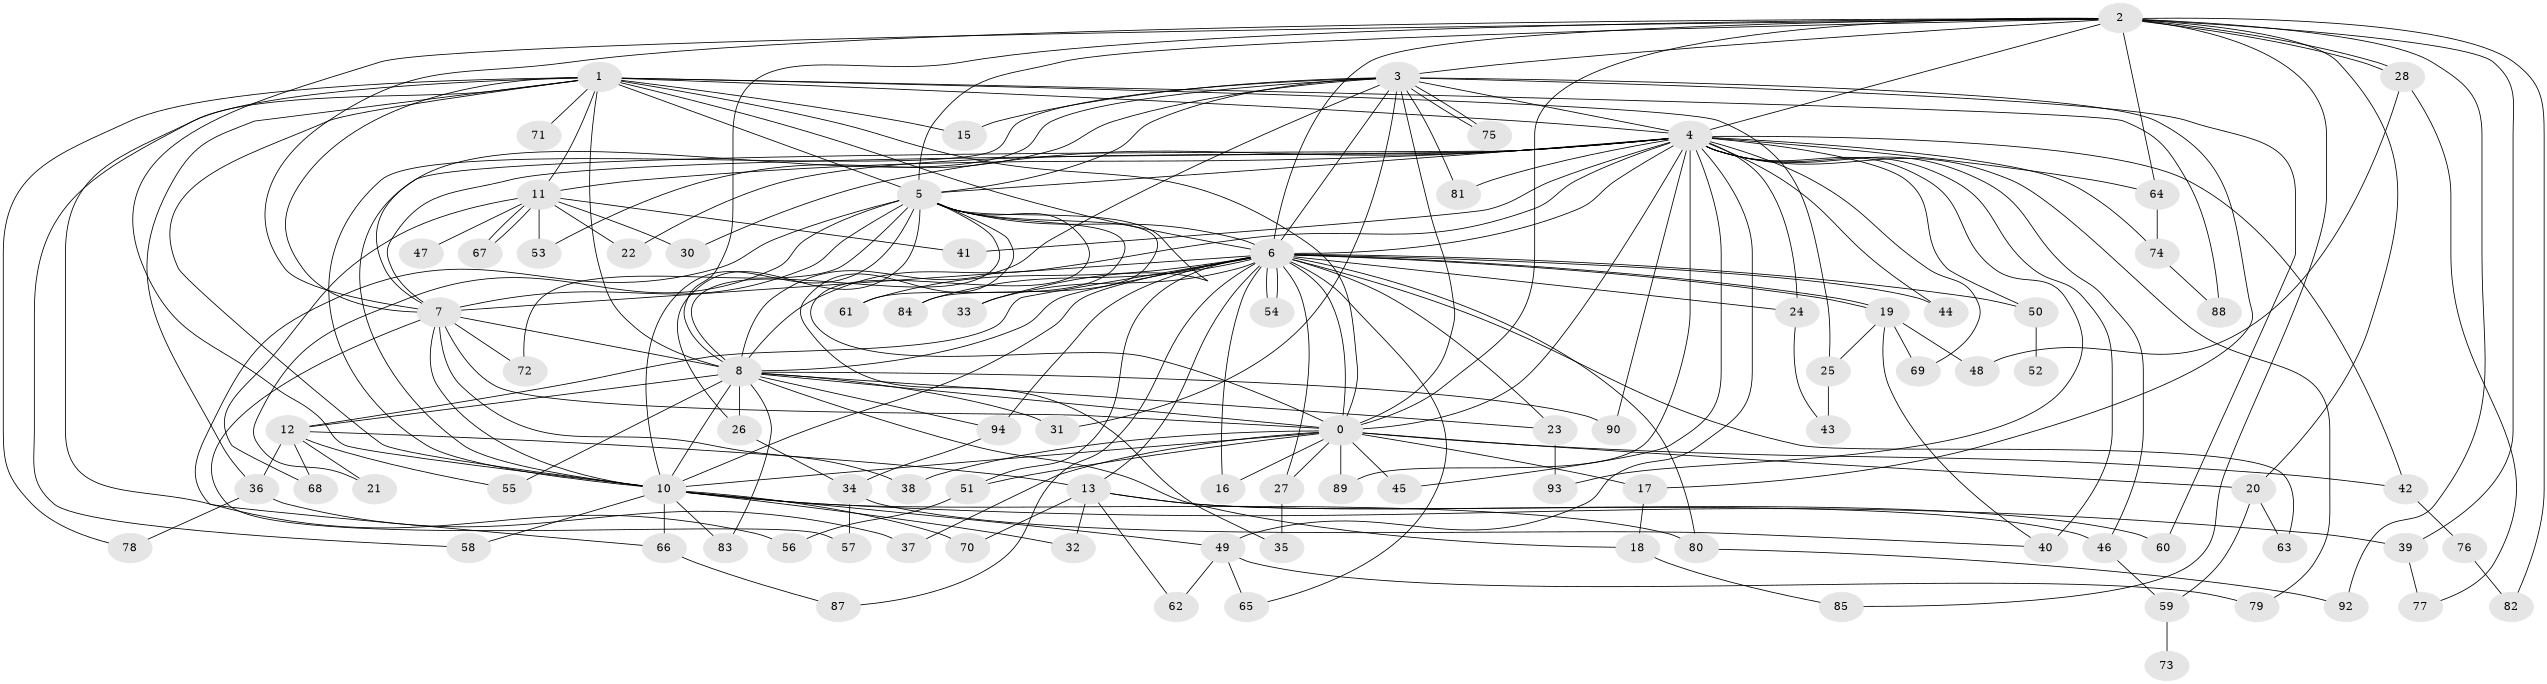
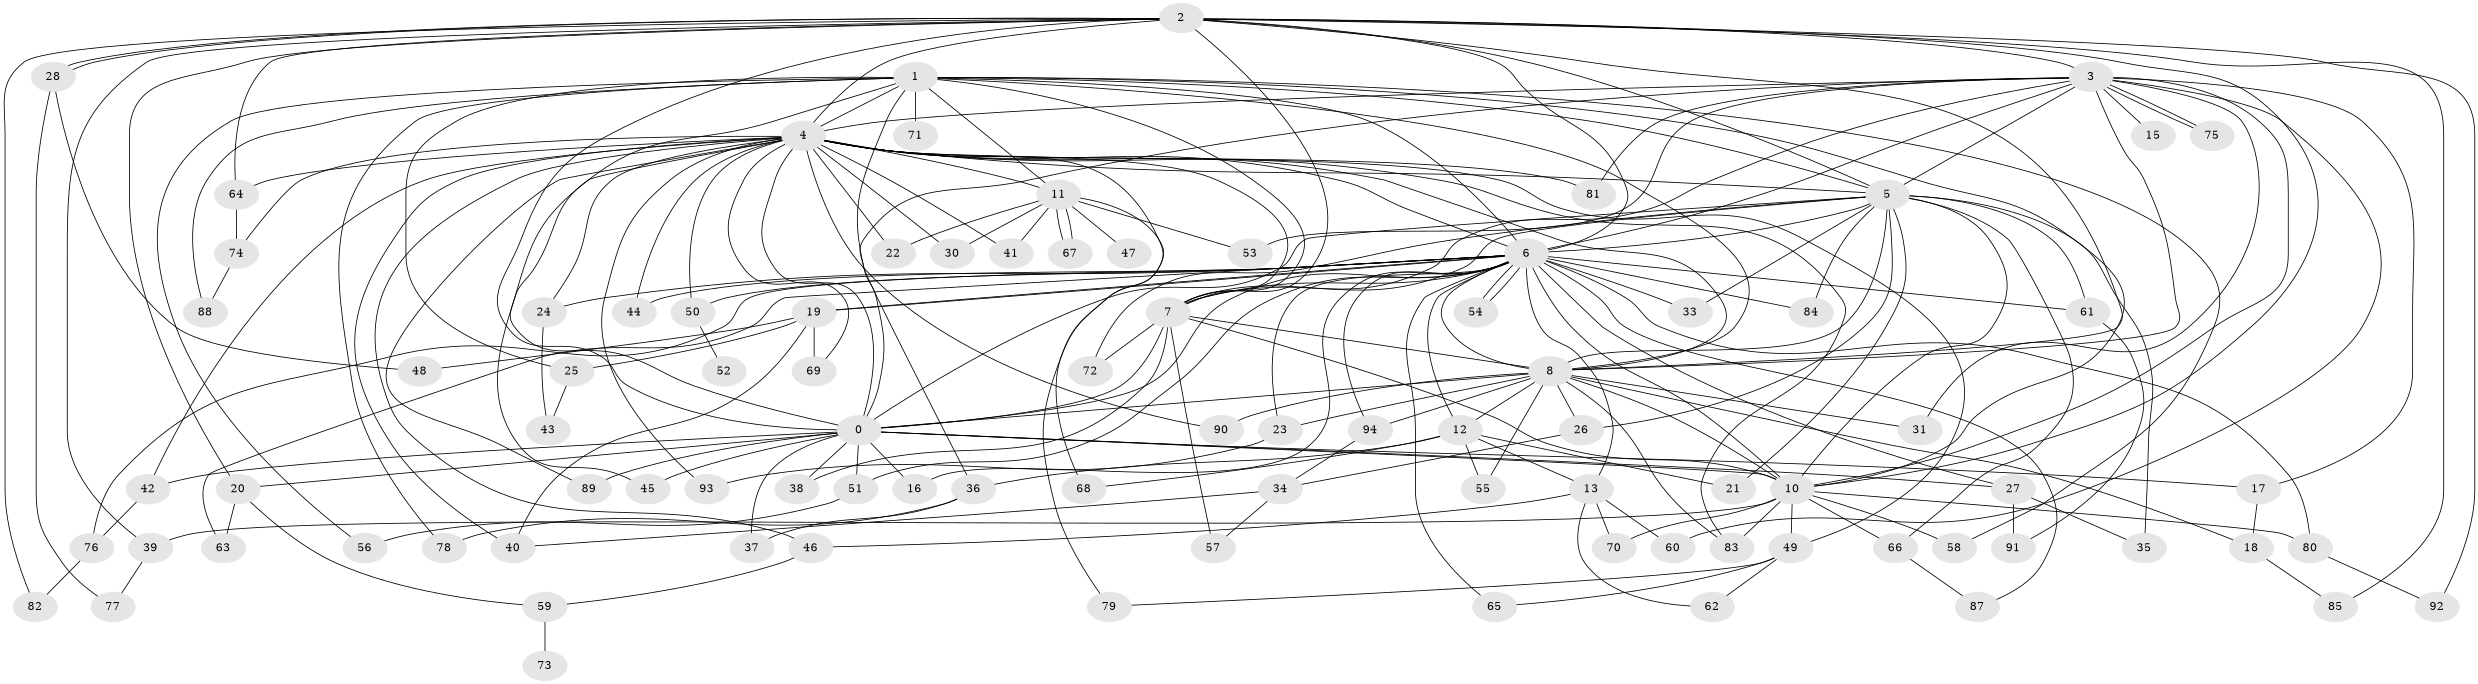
edge "1" -- "15": removed
edge "4" -- "10": now "4" -- "83"
edge "6" -- "76": added
node "32": removed
node "91": added
